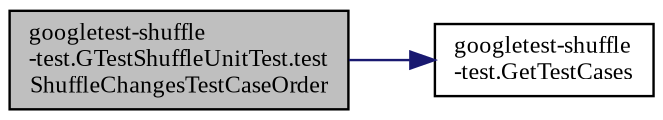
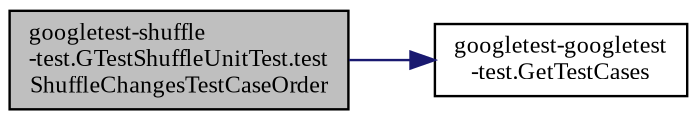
node "googletest-shuffle -test.GetTestCases": label "googletest-shuffle -test.GetTestCases" -> "googletest-googletest -test.GetTestCases"
